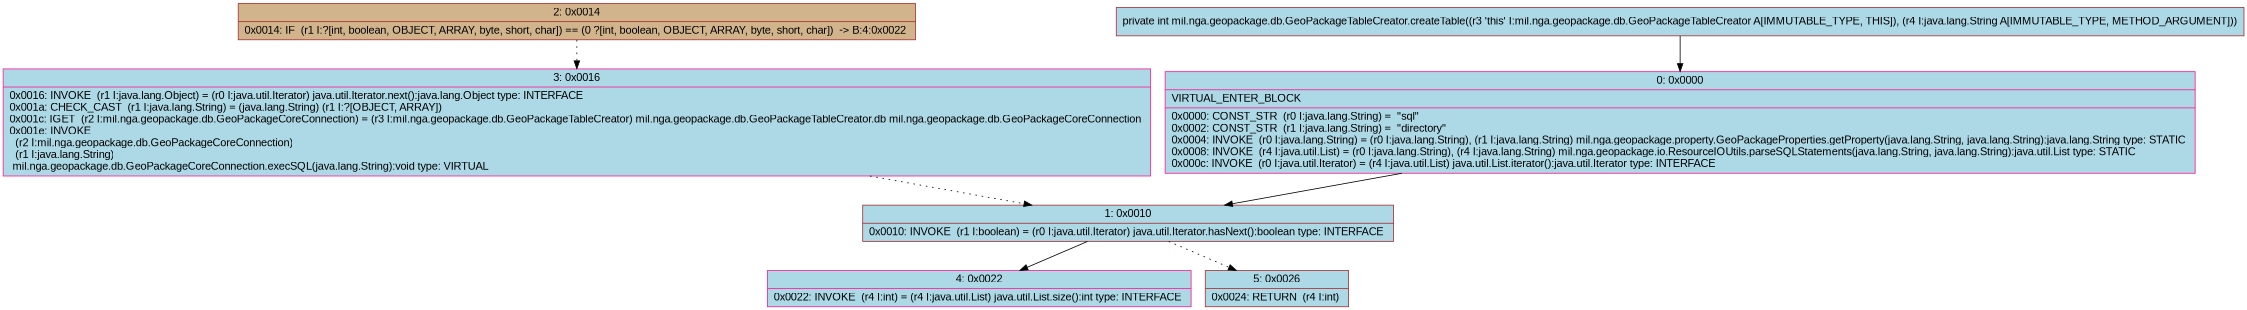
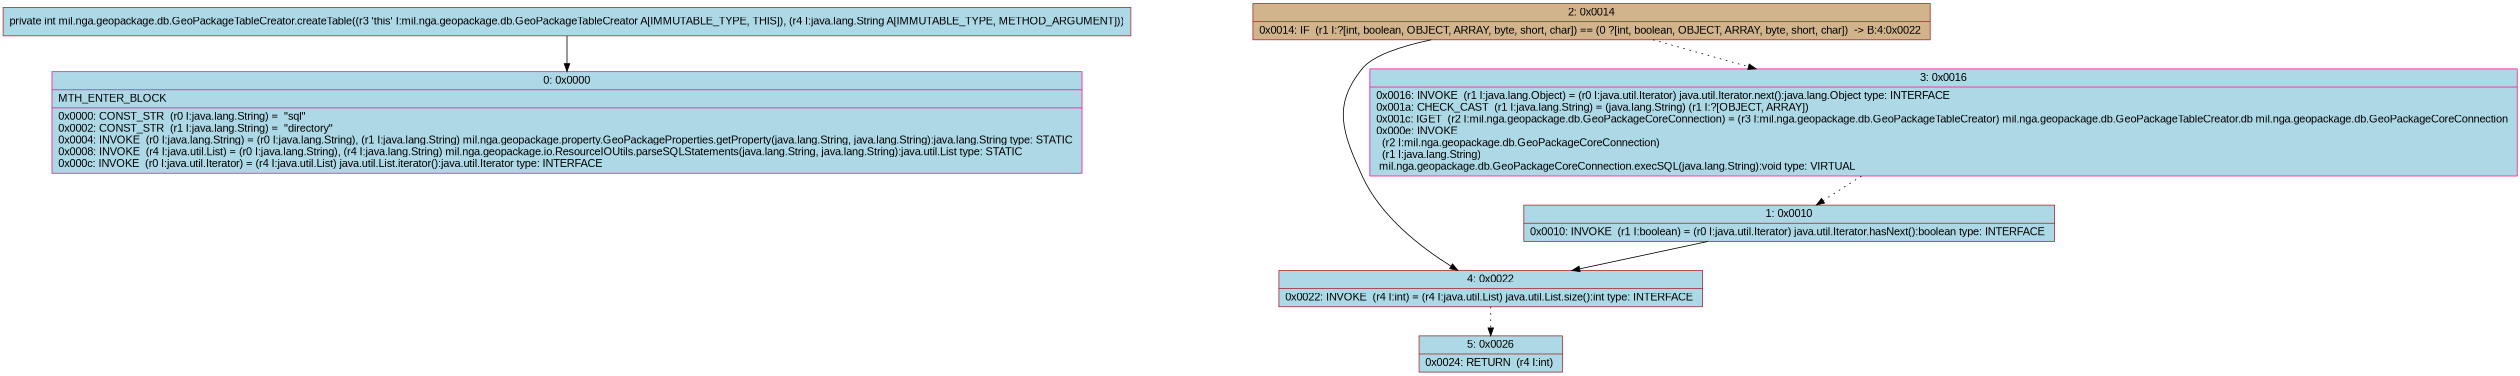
node "0: 0x0000": text "VIRTUAL_ENTER_BLOCK" -> "MTH_ENTER_BLOCK"
node "3: 0x0016": text "0x001e: INVOKE" -> "0x000e: INVOKE"
edge "2: 0x0014" -> "4: 0x0022": added
edge "0: 0x0000" -> "1: 0x0010": removed
edge "1: 0x0010" -> "5: 0x0026": now "4: 0x0022" -> "5: 0x0026"
node "4: 0x0022": color deeppink -> brown
